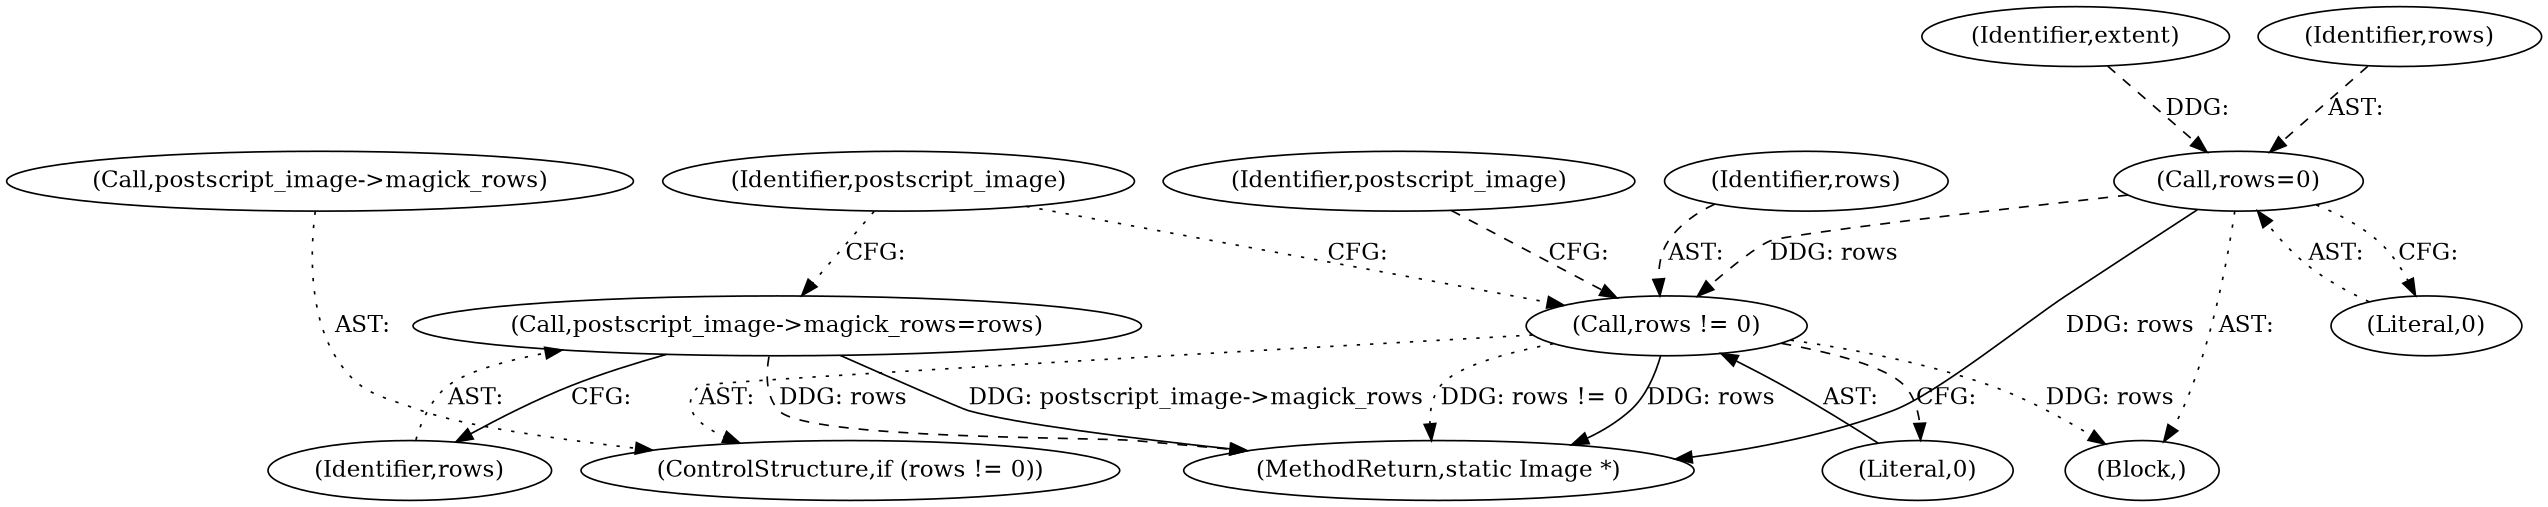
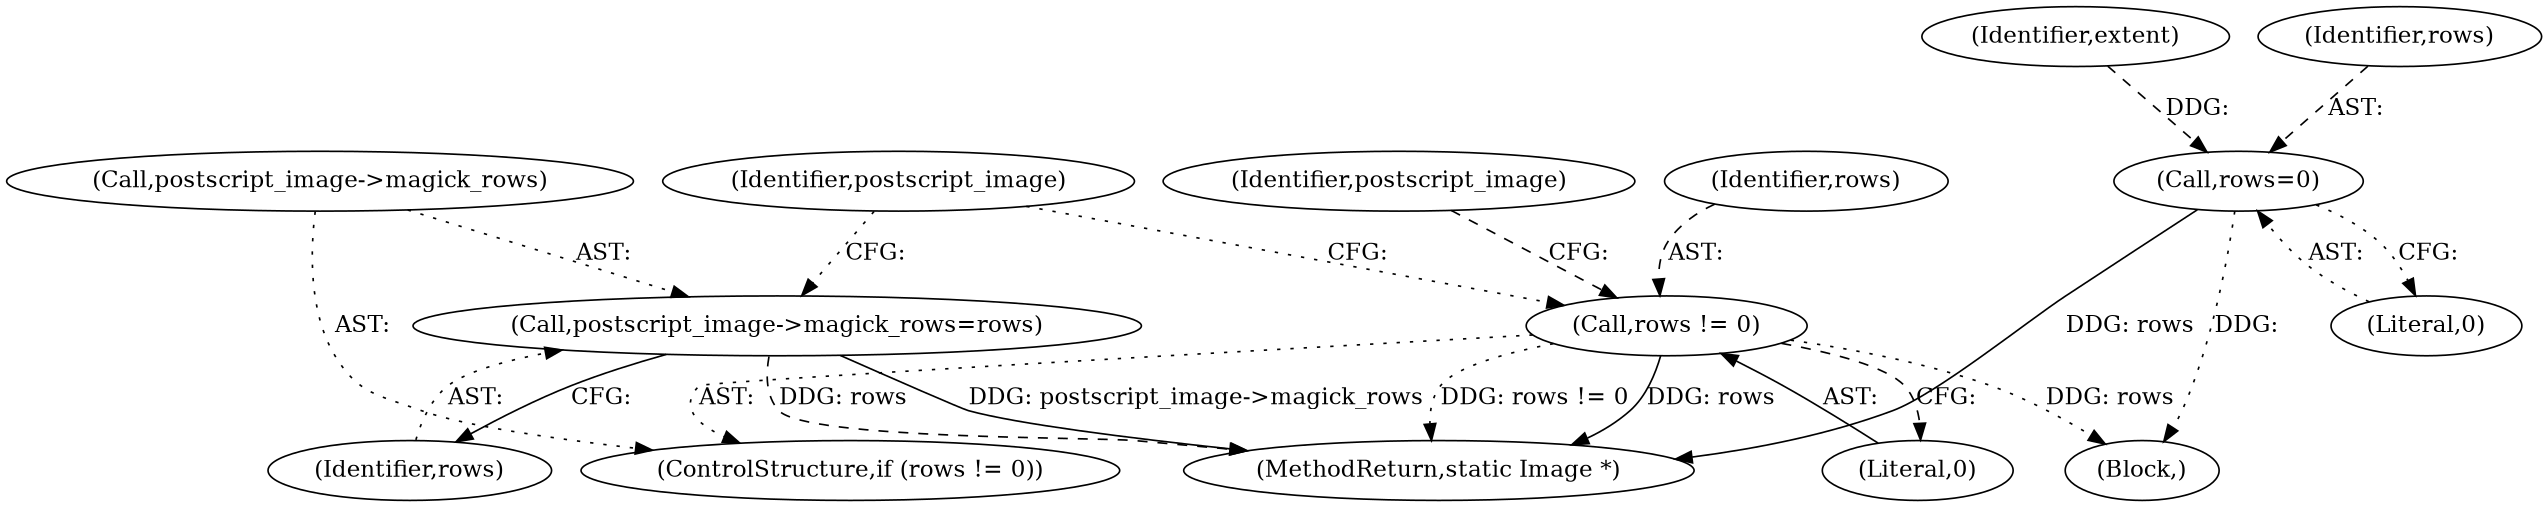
edge "(Call,rows=0)" -> "(Call,rows != 0)": removed, label "DDG: rows"
edge "(Call,postscript_image->magick_rows)" -> "(Call,postscript_image->magick_rows=rows)": added, label "AST:"
edge "(Call,rows=0)" -> "(Block,)": label "AST: " -> "DDG: "
